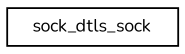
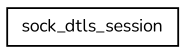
node "sock_dtls_sock": label "sock_dtls_sock" -> "sock_dtls_session"
